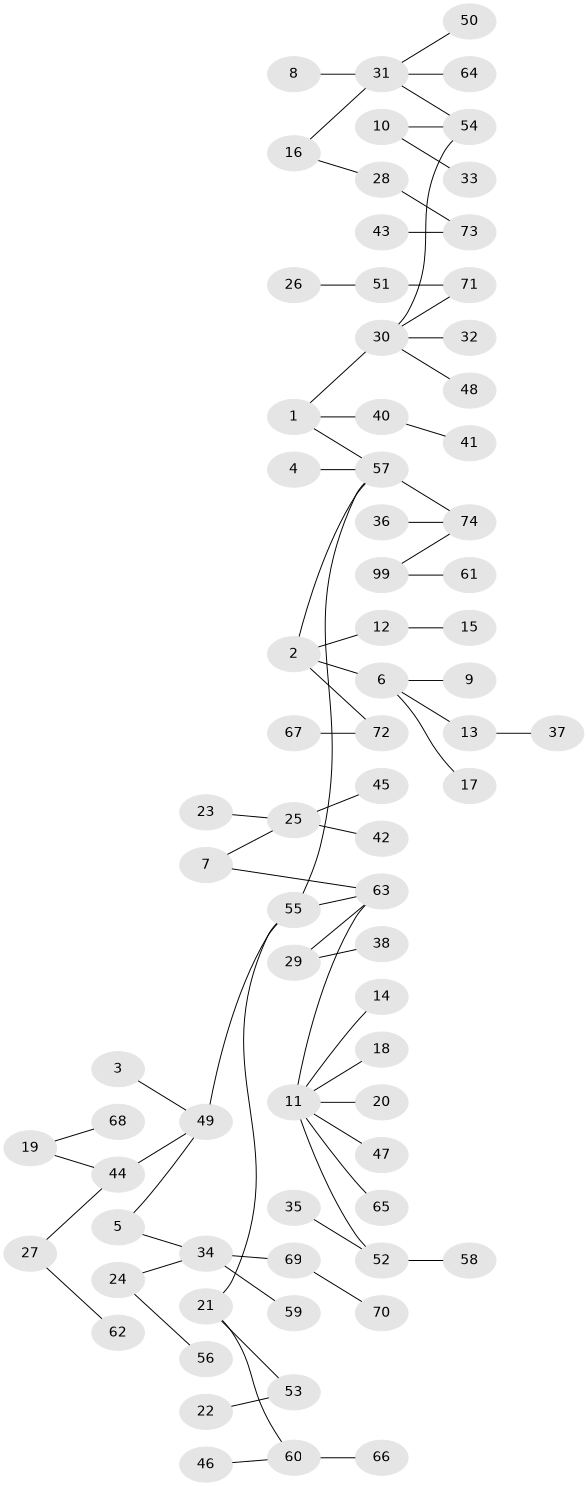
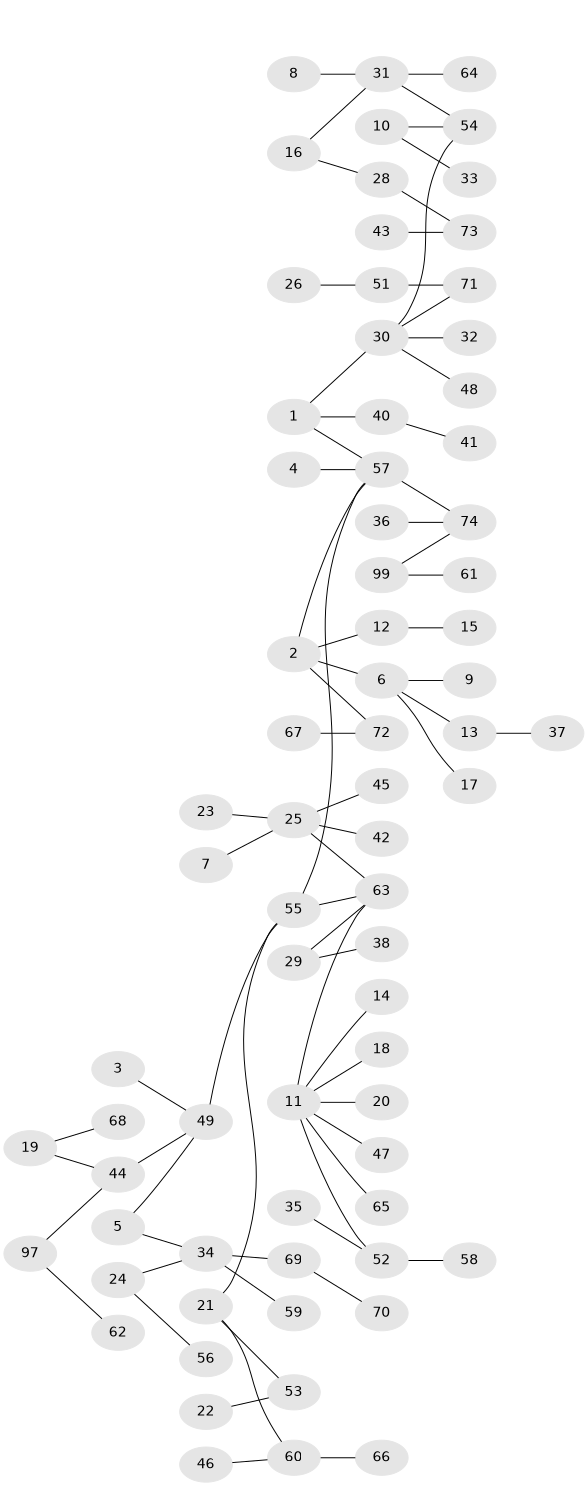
node "50": removed
edge "7" -- "63": now "25" -- "63"
node "27": label "27" -> "97"
